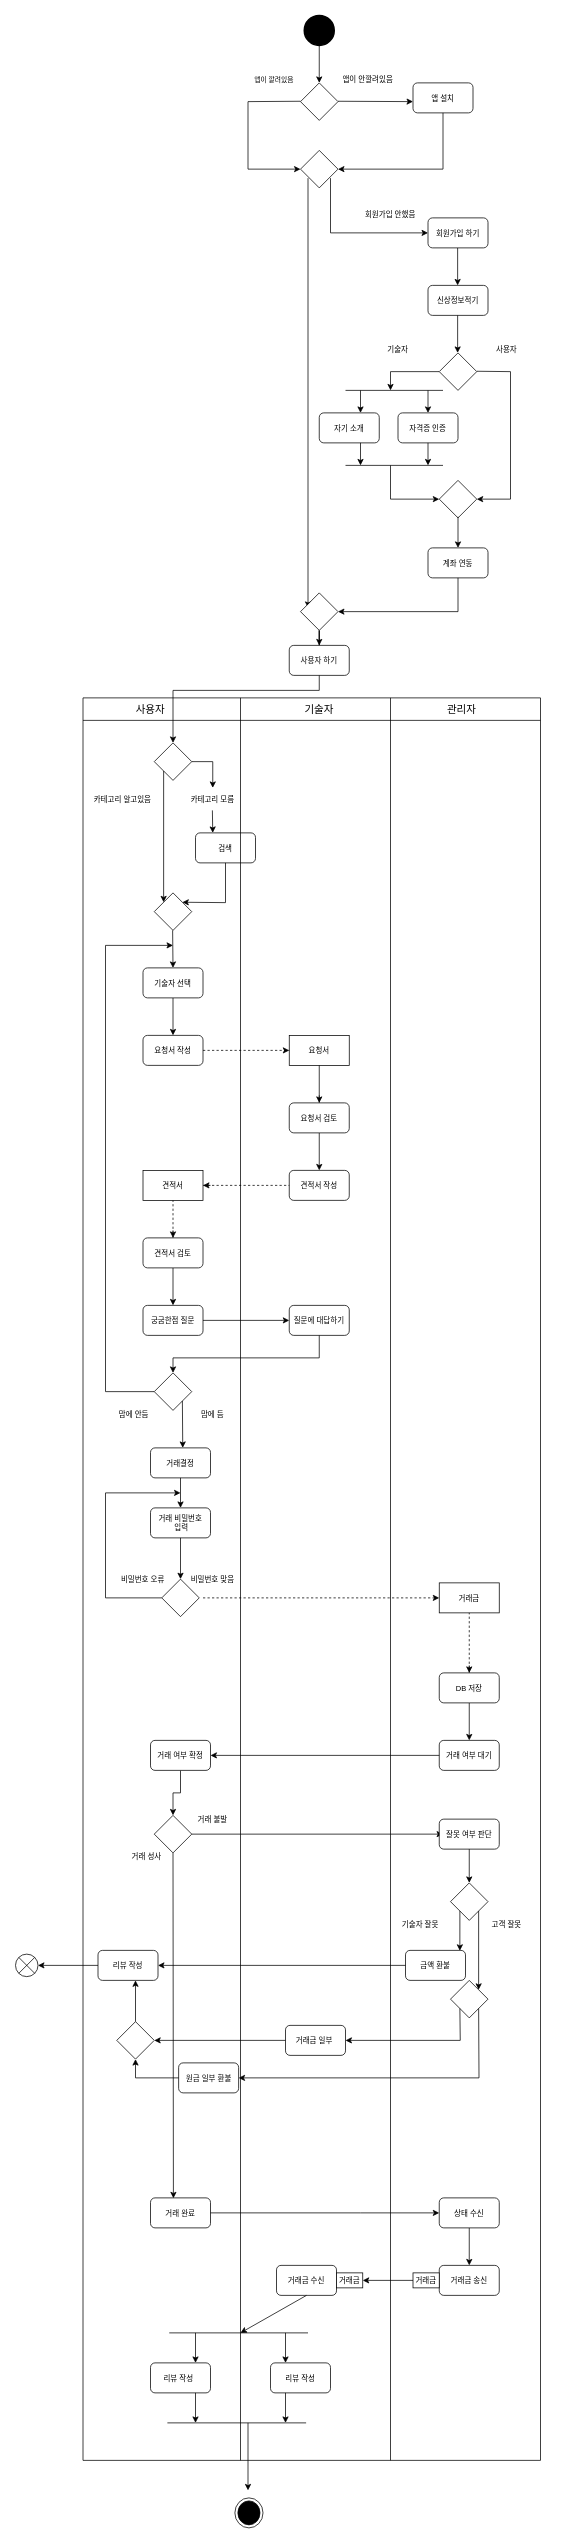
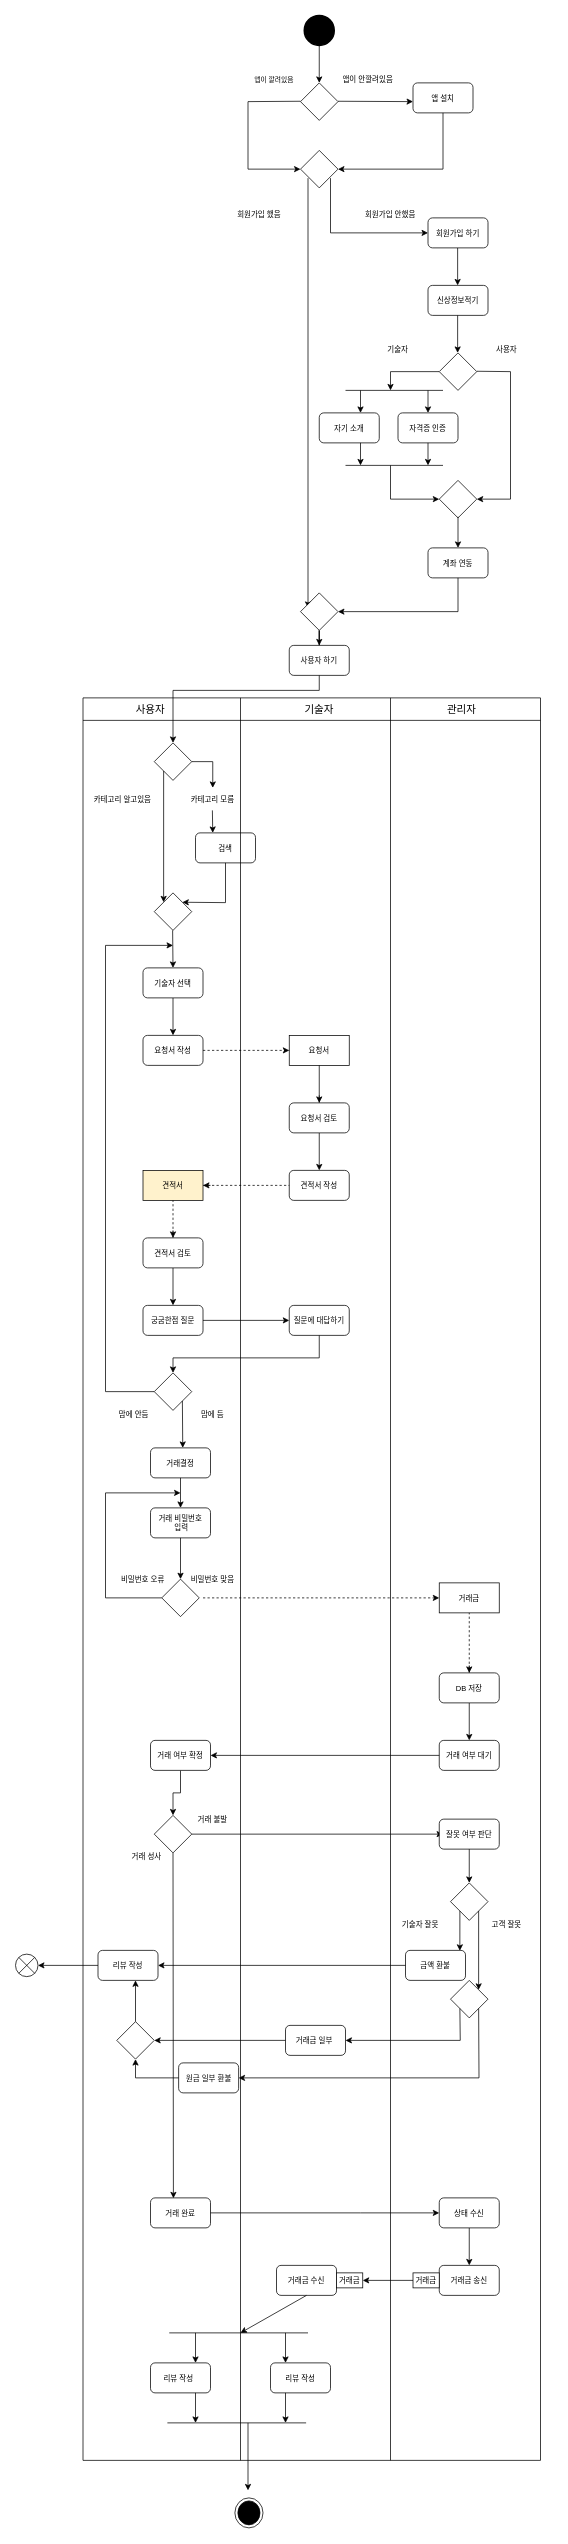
node "회원가입 했음": added
node "견적서": fillcolor #ffffff -> #fff2cc
